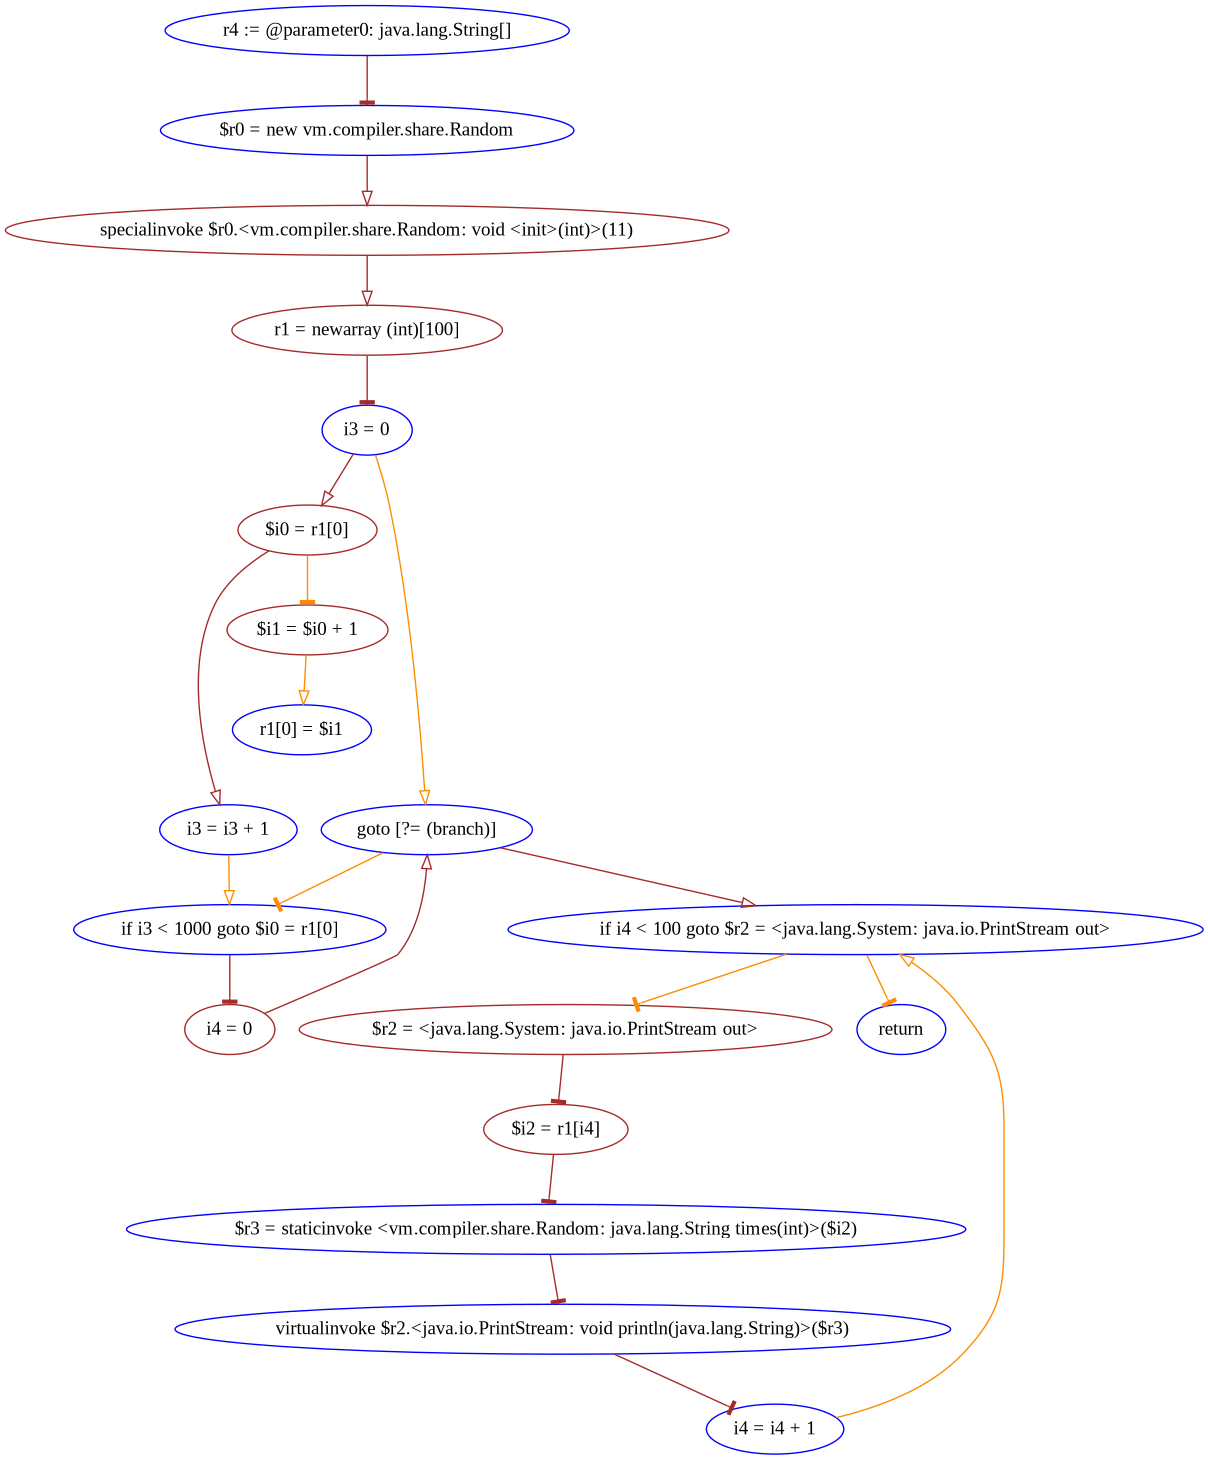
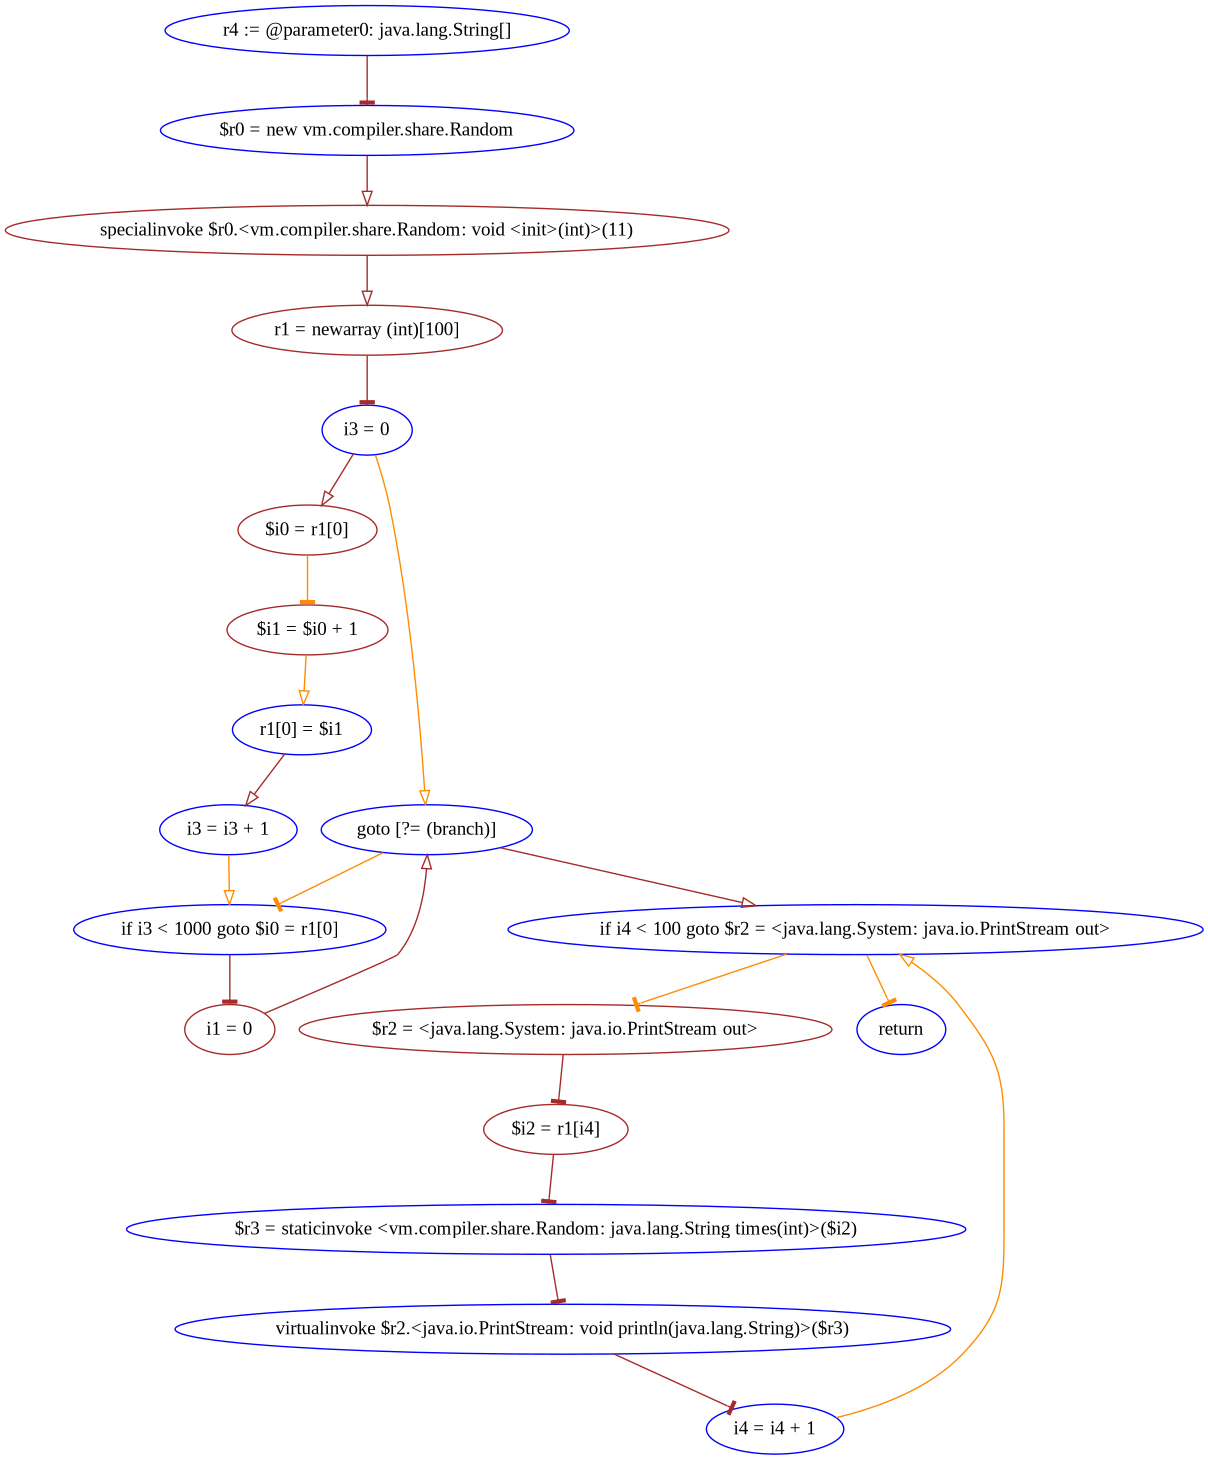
edge "$i0 = r1[0]" -> "i3 = i3 + 1": now "r1[0] = $i1" -> "i3 = i3 + 1"
node "i4 = 0": label "i4 = 0" -> "i1 = 0"
